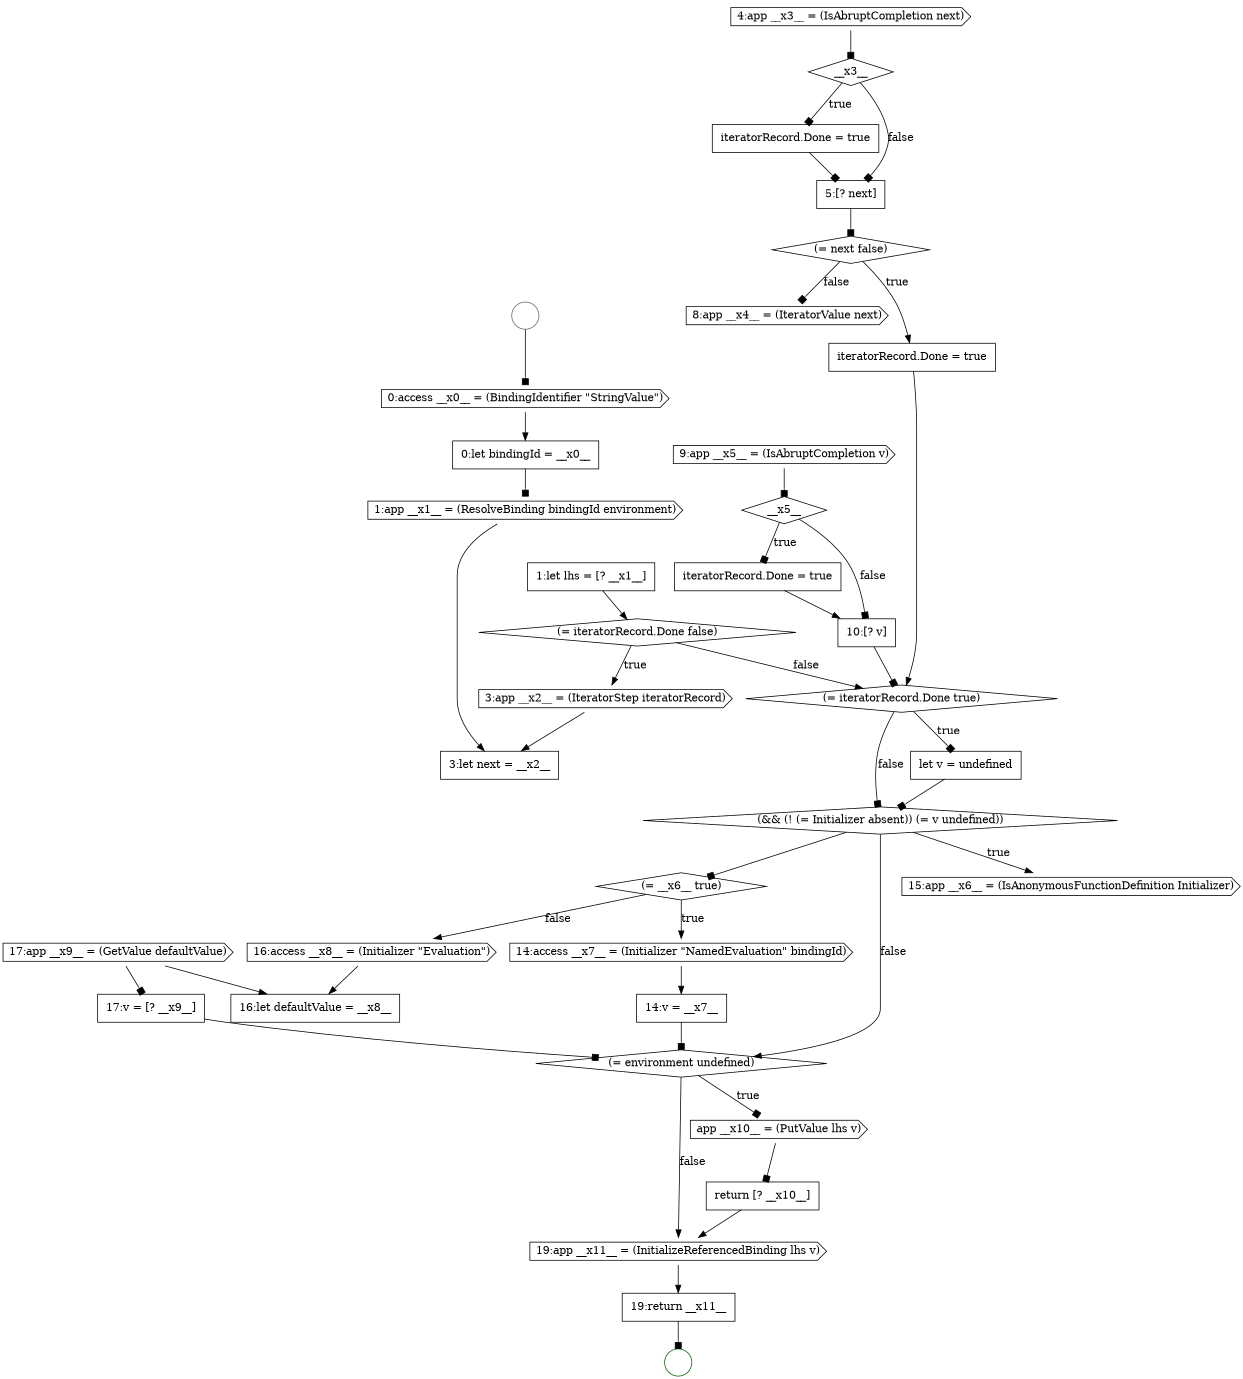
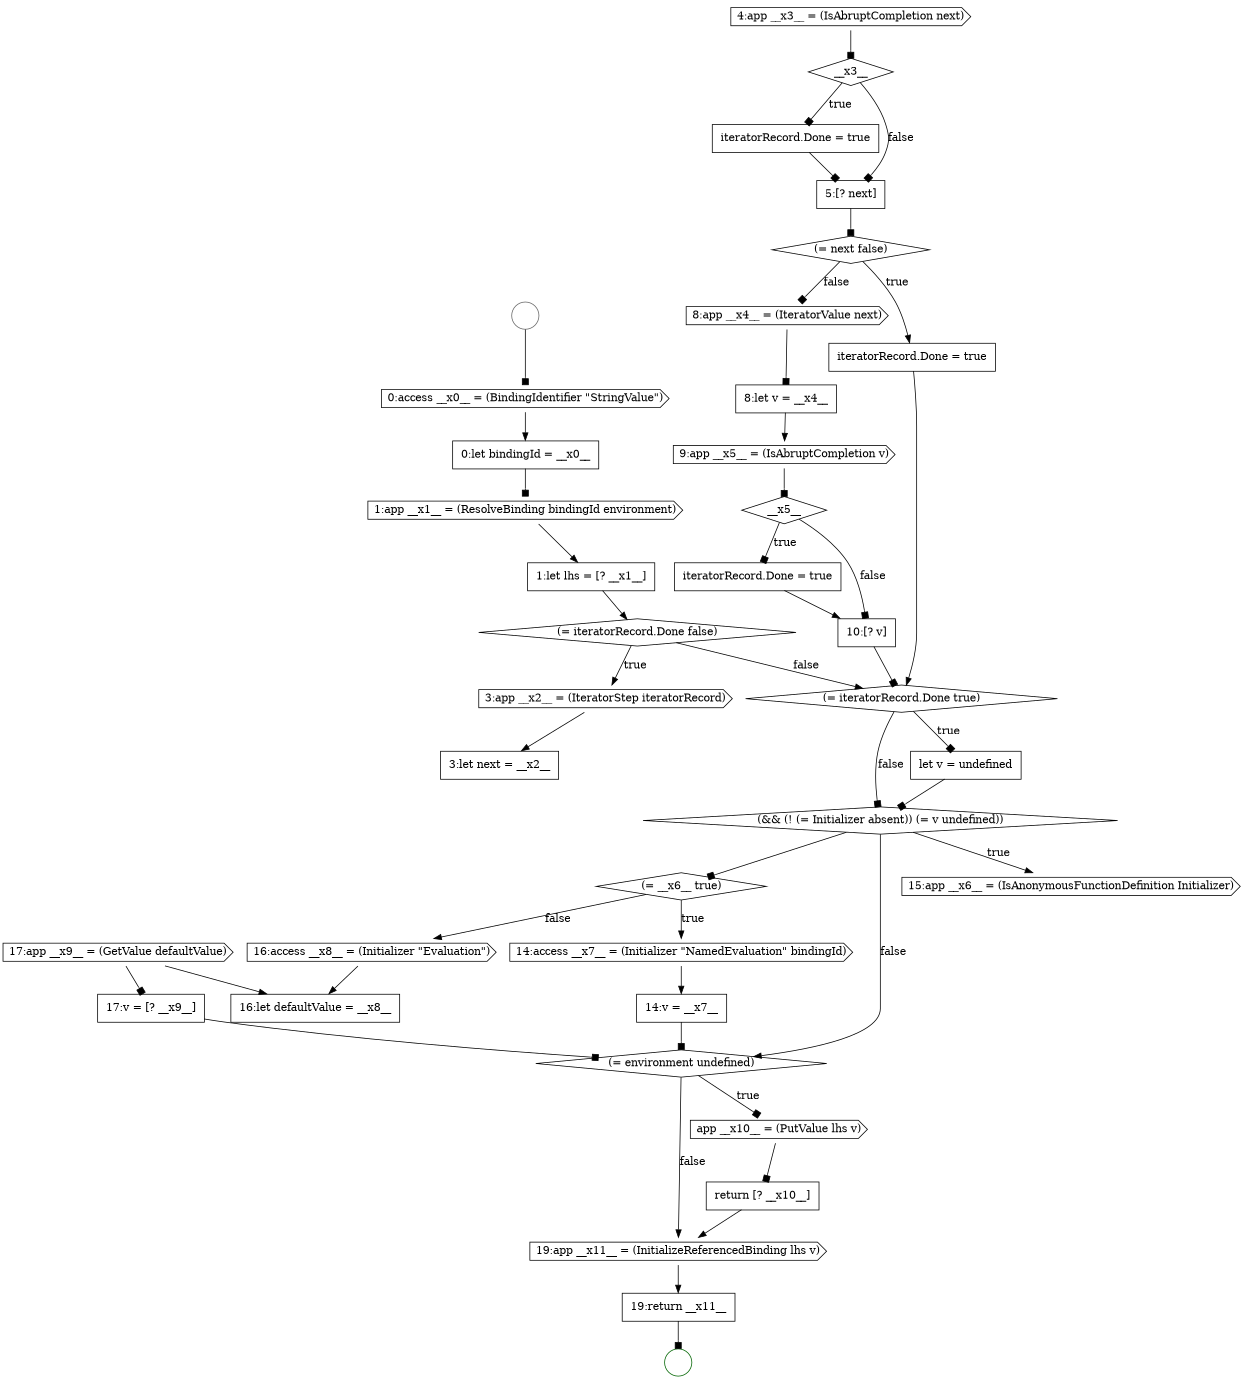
node "8:let v = __x4__": added
edge "1:app __x1__ = (ResolveBinding bindingId environment)" -> "3:let next = __x2__": now "1:app __x1__ = (ResolveBinding bindingId environment)" -> "1:let lhs = [? __x1__]"
